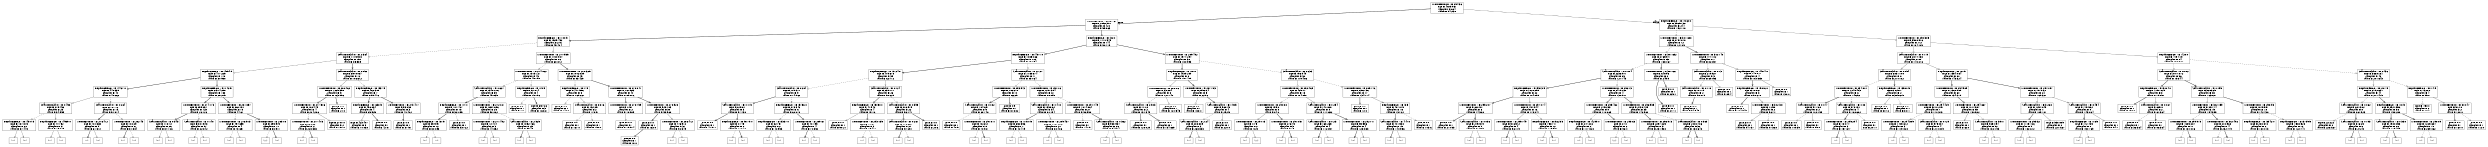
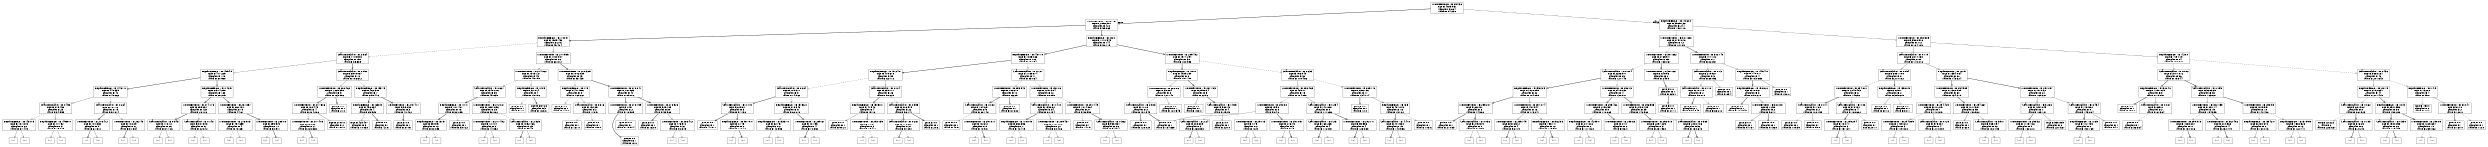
edge "WOA_TEMP_K <= 301.661 mse = 648.96 samples = 2 value = 245.9" -> "mse = 0.0 samples = 1 value = 277.1": now "mse = 0.0 samples = 1 value = 225.1" -> "mse = 0.0 samples = 1 value = 277.1"
node "mse = 0.9 samples = 1 value = 31.882": label "mse = 0.9 samples = 1 value = 31.882" -> "mse = 0.0 samples = 1 value = 31.882"
node "mse = 0.0 samples = 1 value = 63.212": added
edge "WOA_TEMP_K <= 290.88 mse = 195.0 samples = 5 value = 84.0" -> "WOA_TEMP_K <= 290.13 mse = 0.75 samples = 2 value = 76.5": now "WOA_TEMP_K <= 290.88 mse = 195.0 samples = 5 value = 84.0" -> "mse = -0.0 samples = 1 value = 134.669"
edge "WOA_TEMP_K <= 302.301 mse = 1.298 samples = 2 value = 96.711" -> "mse = -0.0 samples = 1 value = 97.368": style dashed -> bold
node "mse = -0.0 samples = 1 value = 86.364": removed
node "mse = 22.222 samples = 2 value = 226.667": label "mse = 22.222 samples = 2 value = 226.667" -> "mse = 22.222 value = 2 value = 226.667"
edge "mse = 0.0 samples = 1 value = 163.0" -> "mse = 0.0 samples = 1 value = 18.0": now "WOA_TEMP_K <= 278.759 mse = 0.51 samples = 2 value = 18.505" -> "mse = 0.0 samples = 1 value = 18.0"
